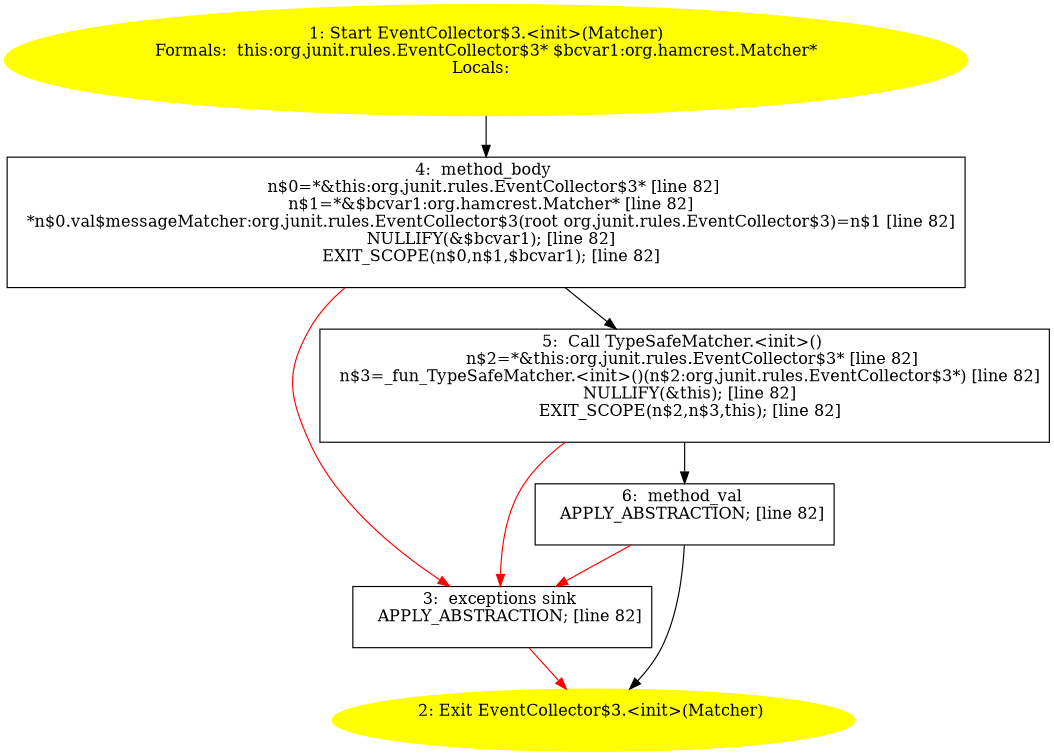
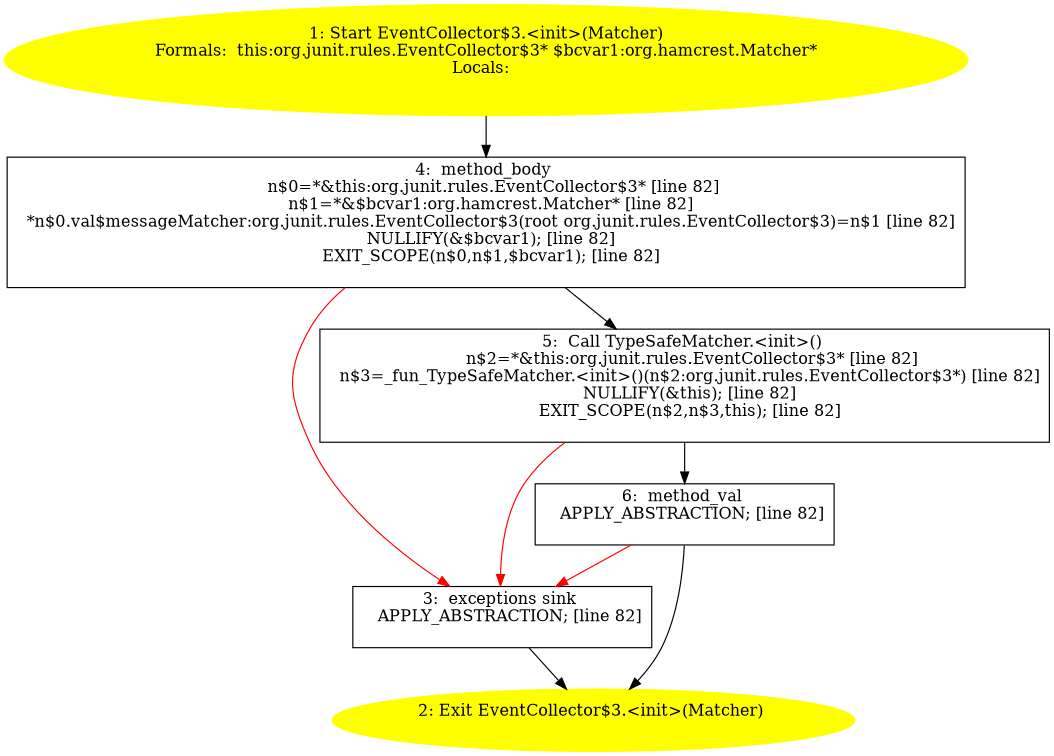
edge "3:  exceptions sink APPLY_ABSTRACTION; [line 82]" -> "2: Exit EventCollector$3.<init>(Matcher)": color red -> black
